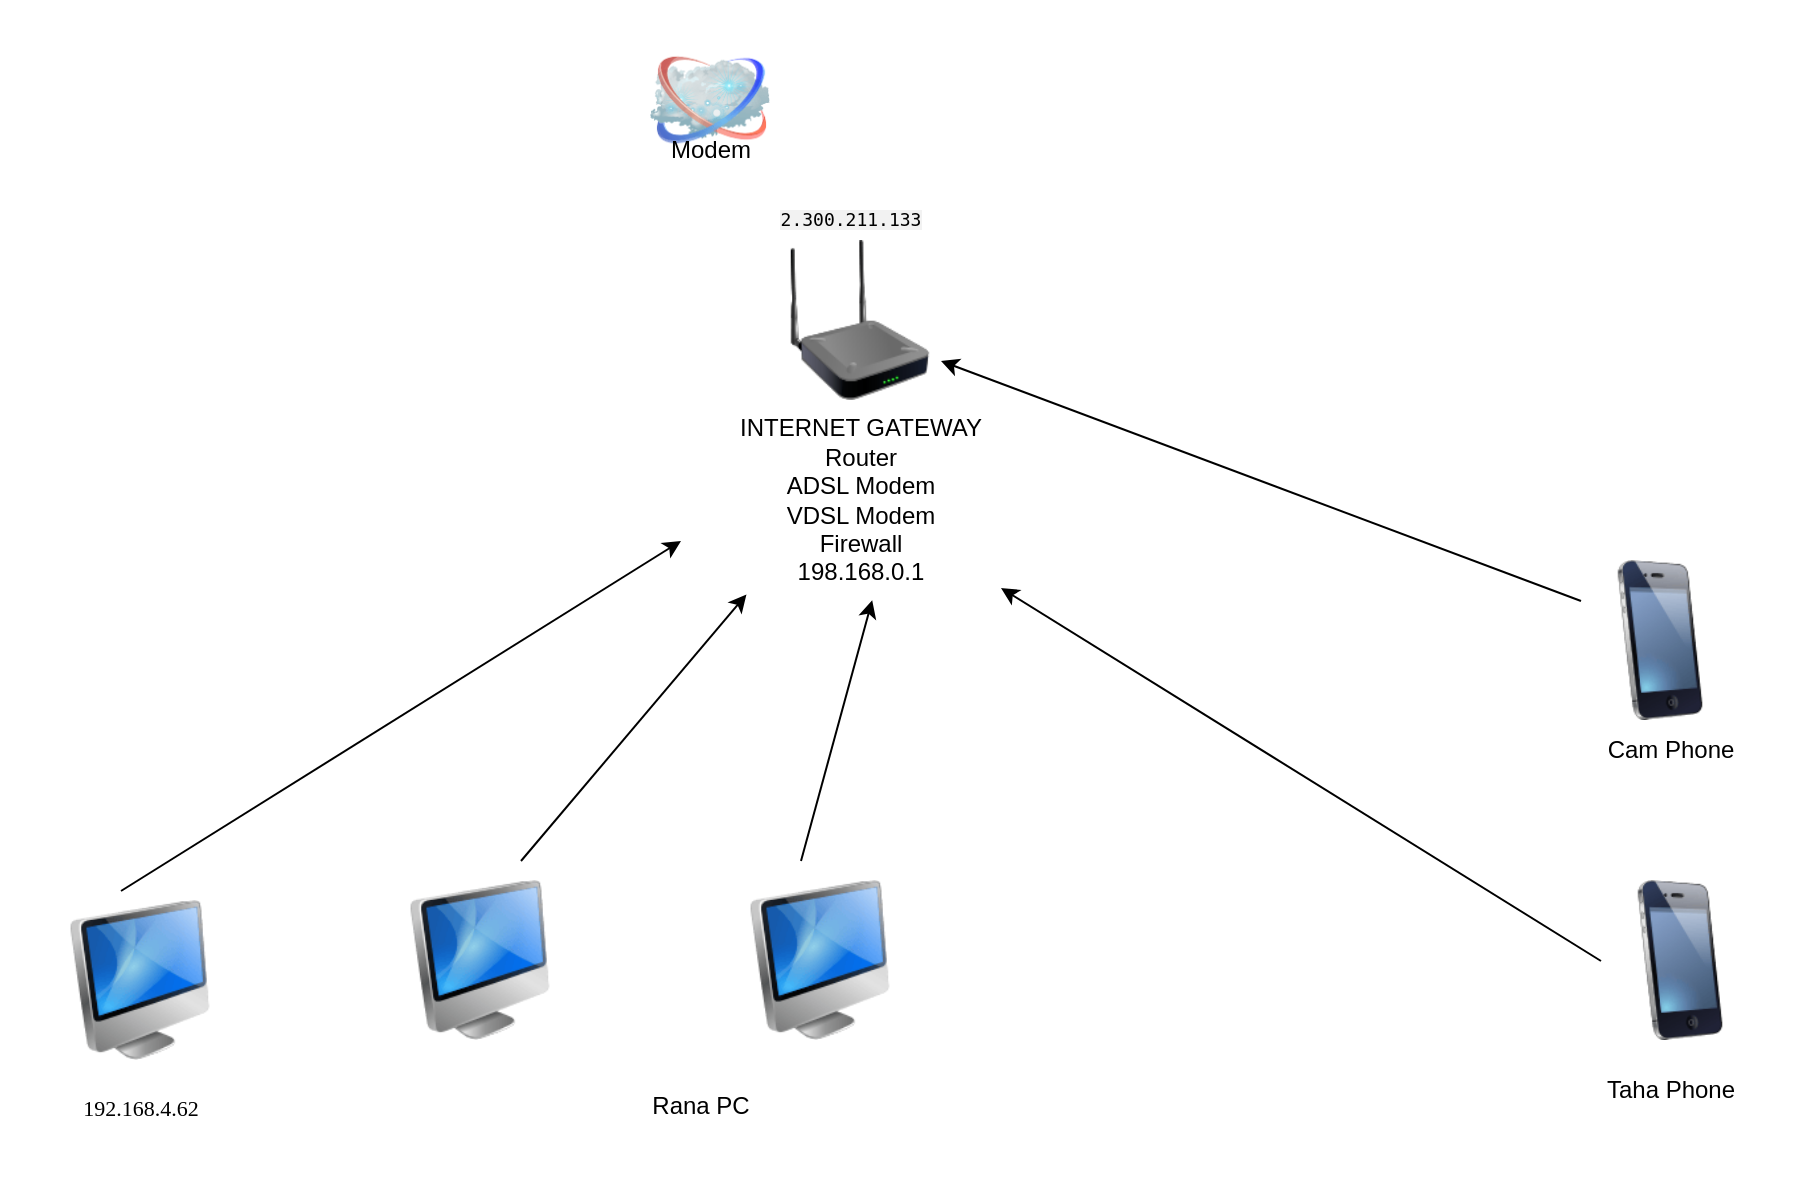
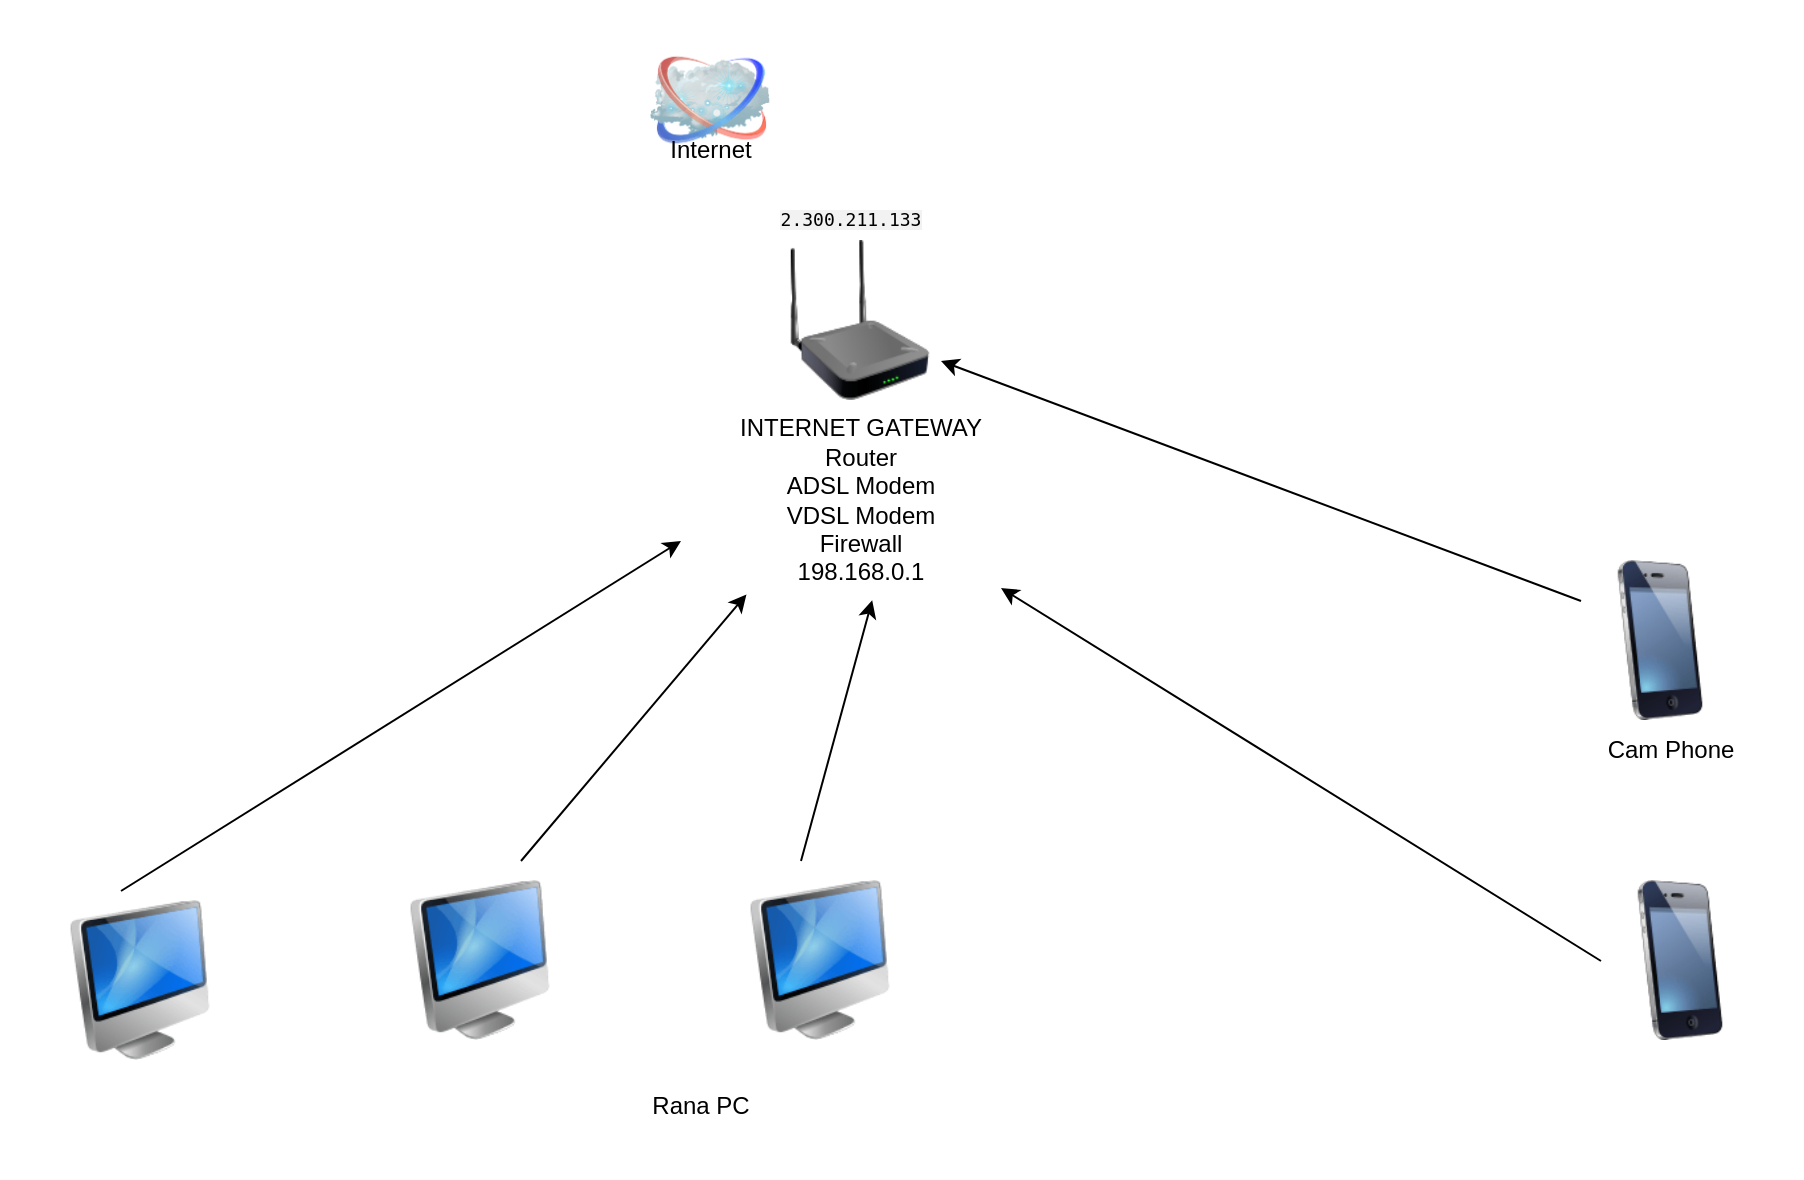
node "Modem": label "Modem" -> "Internet"
node "Taha Phone": removed
node "192.168.4.62": removed
